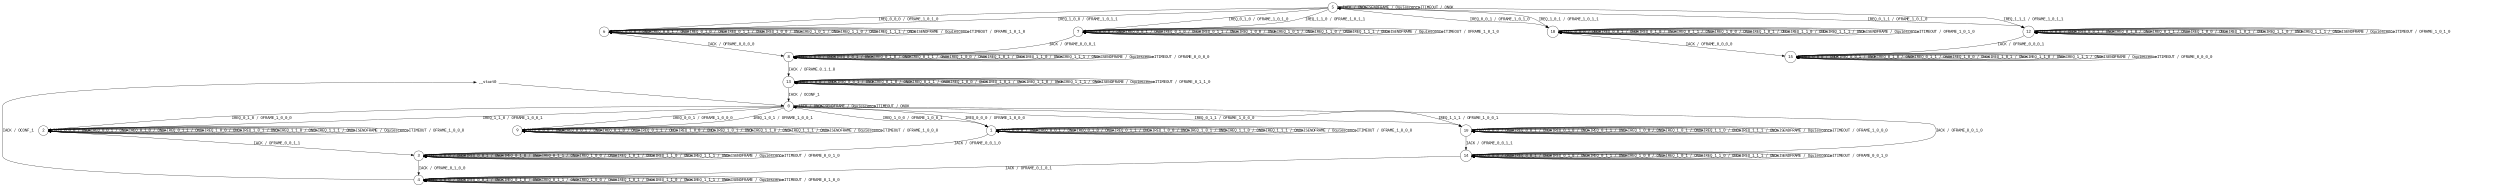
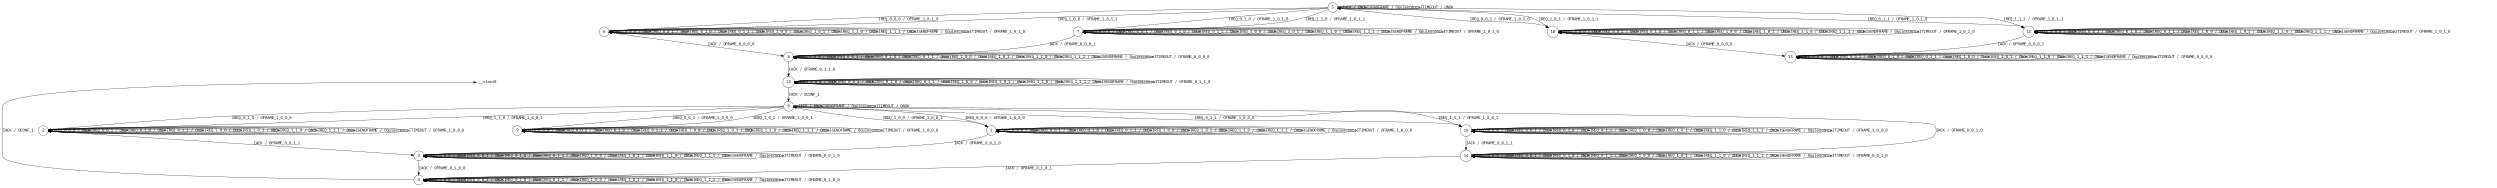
edge "__start0" -> "0": removed
